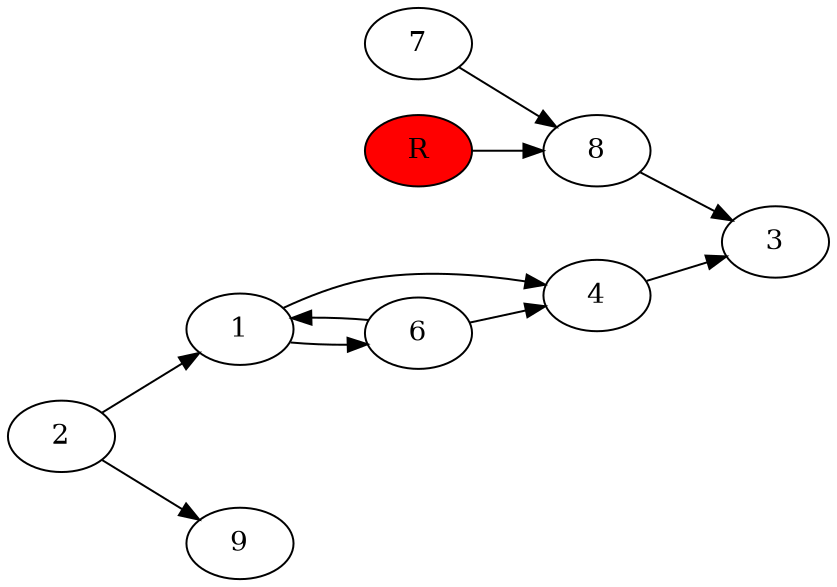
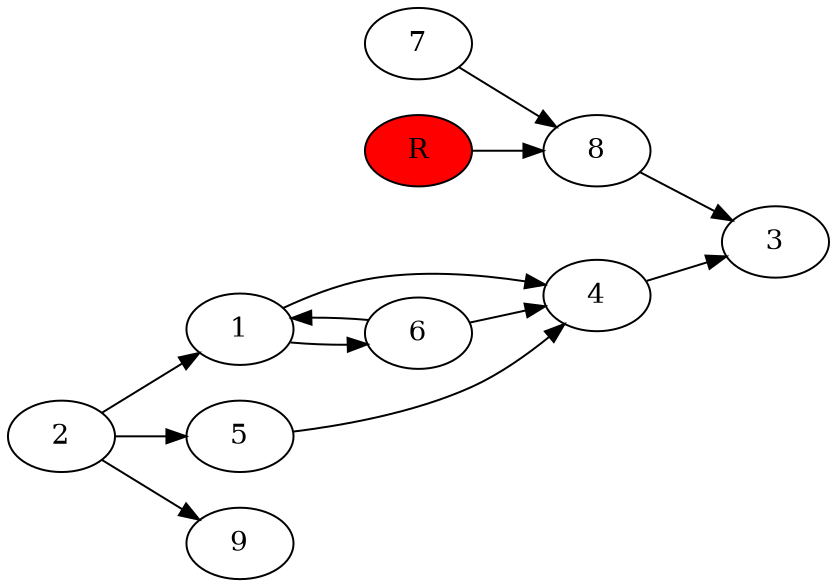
node "5": added
